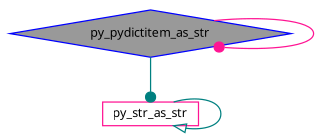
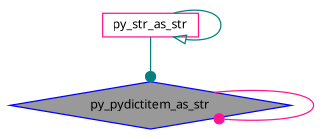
edge "py_pydictitem_as_str" -> "py_str_as_str": reversed
